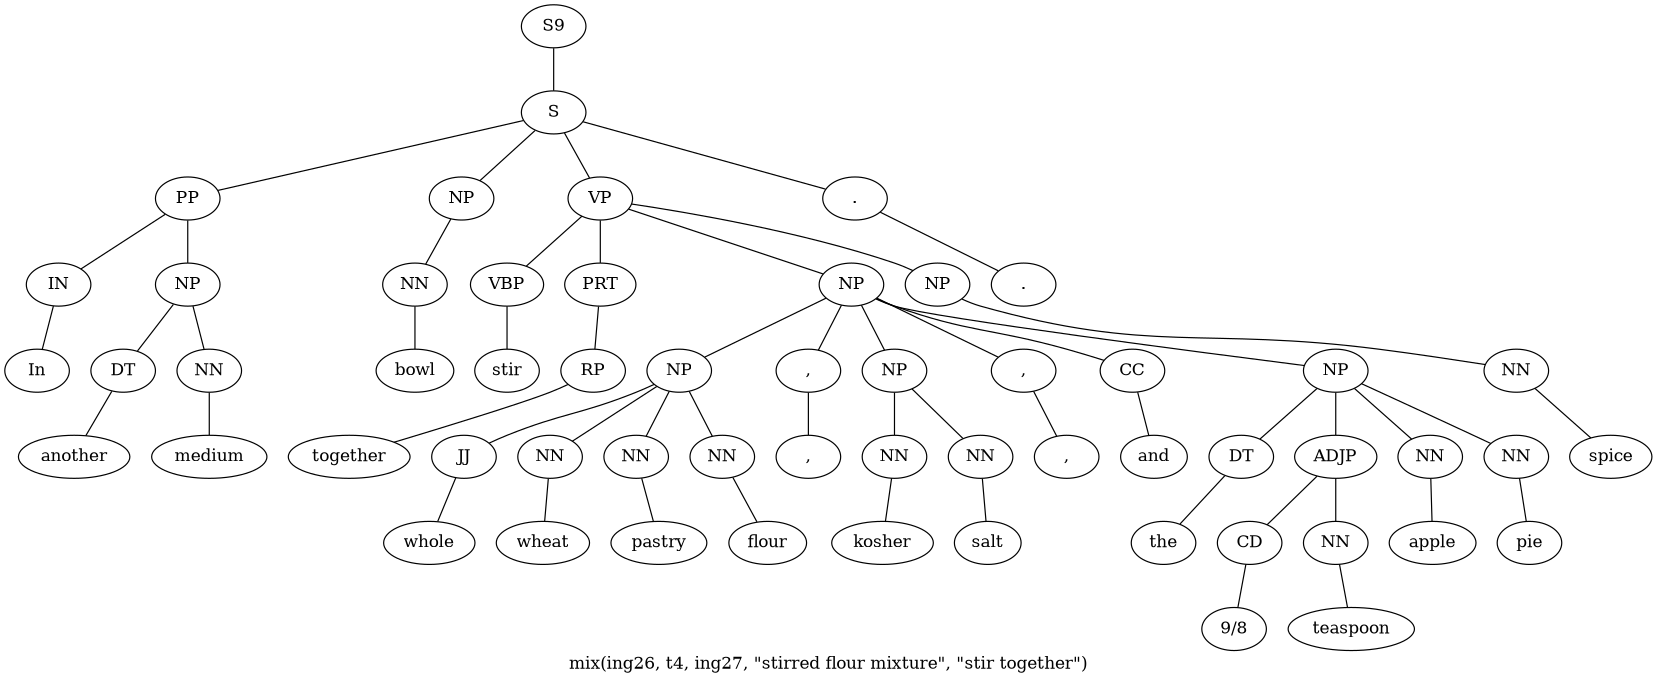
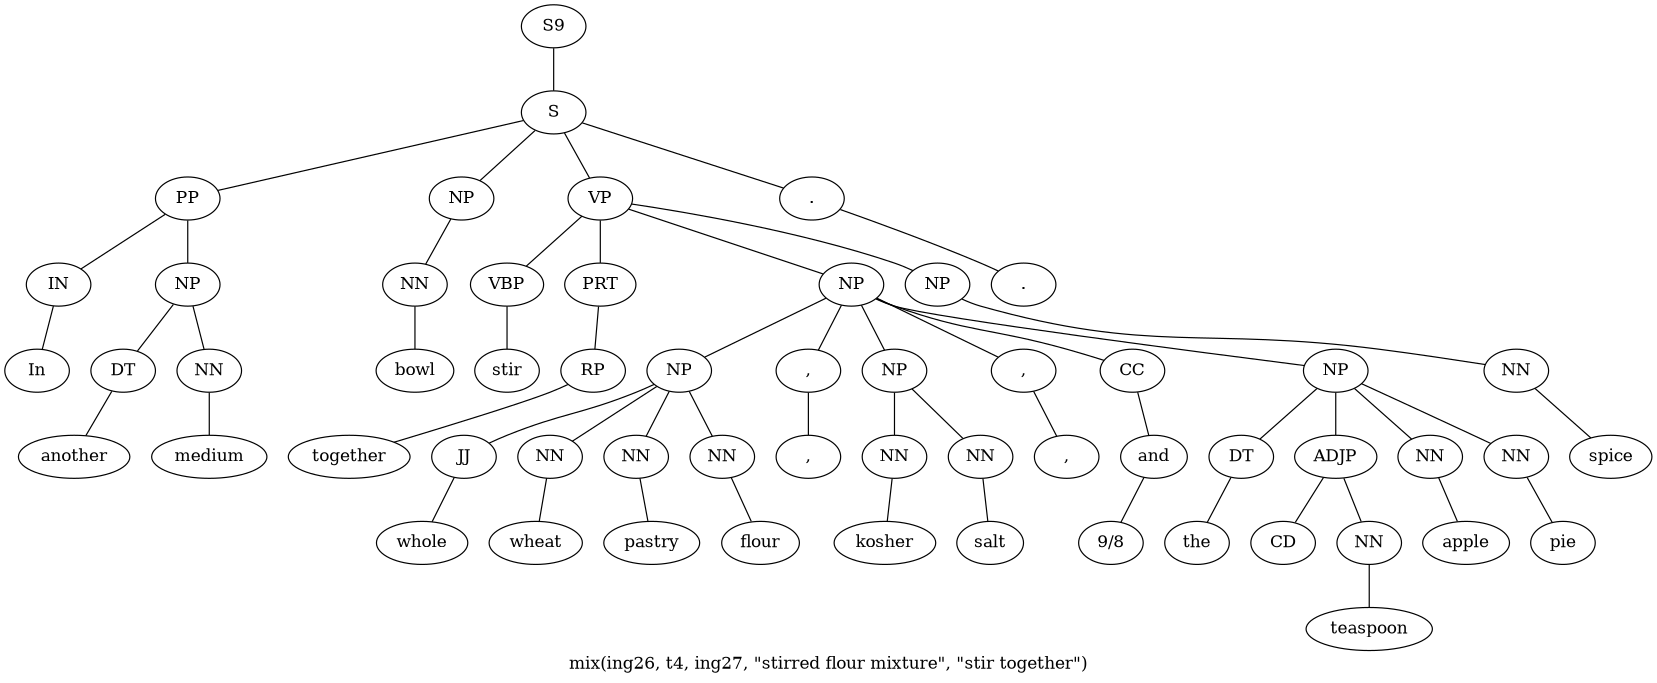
edge "CD" -- "9/8": now "and" -- "9/8"
